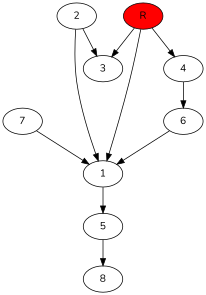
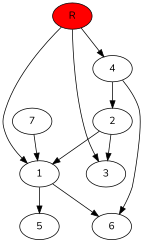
edge "4" -> "2": added
edge "6" -> "1": reversed
node "8": removed
